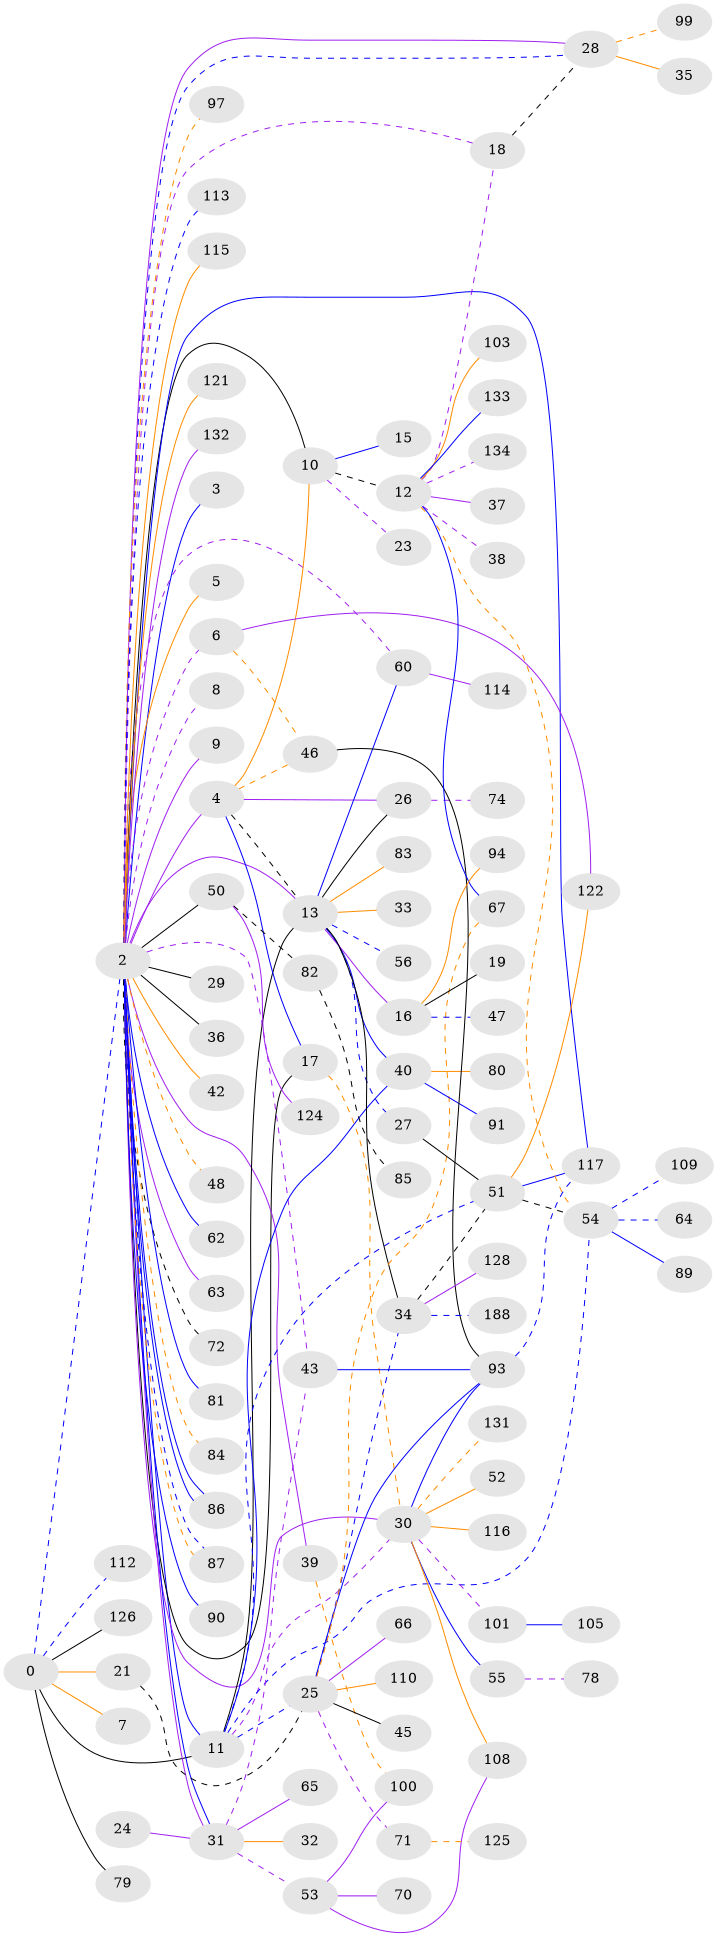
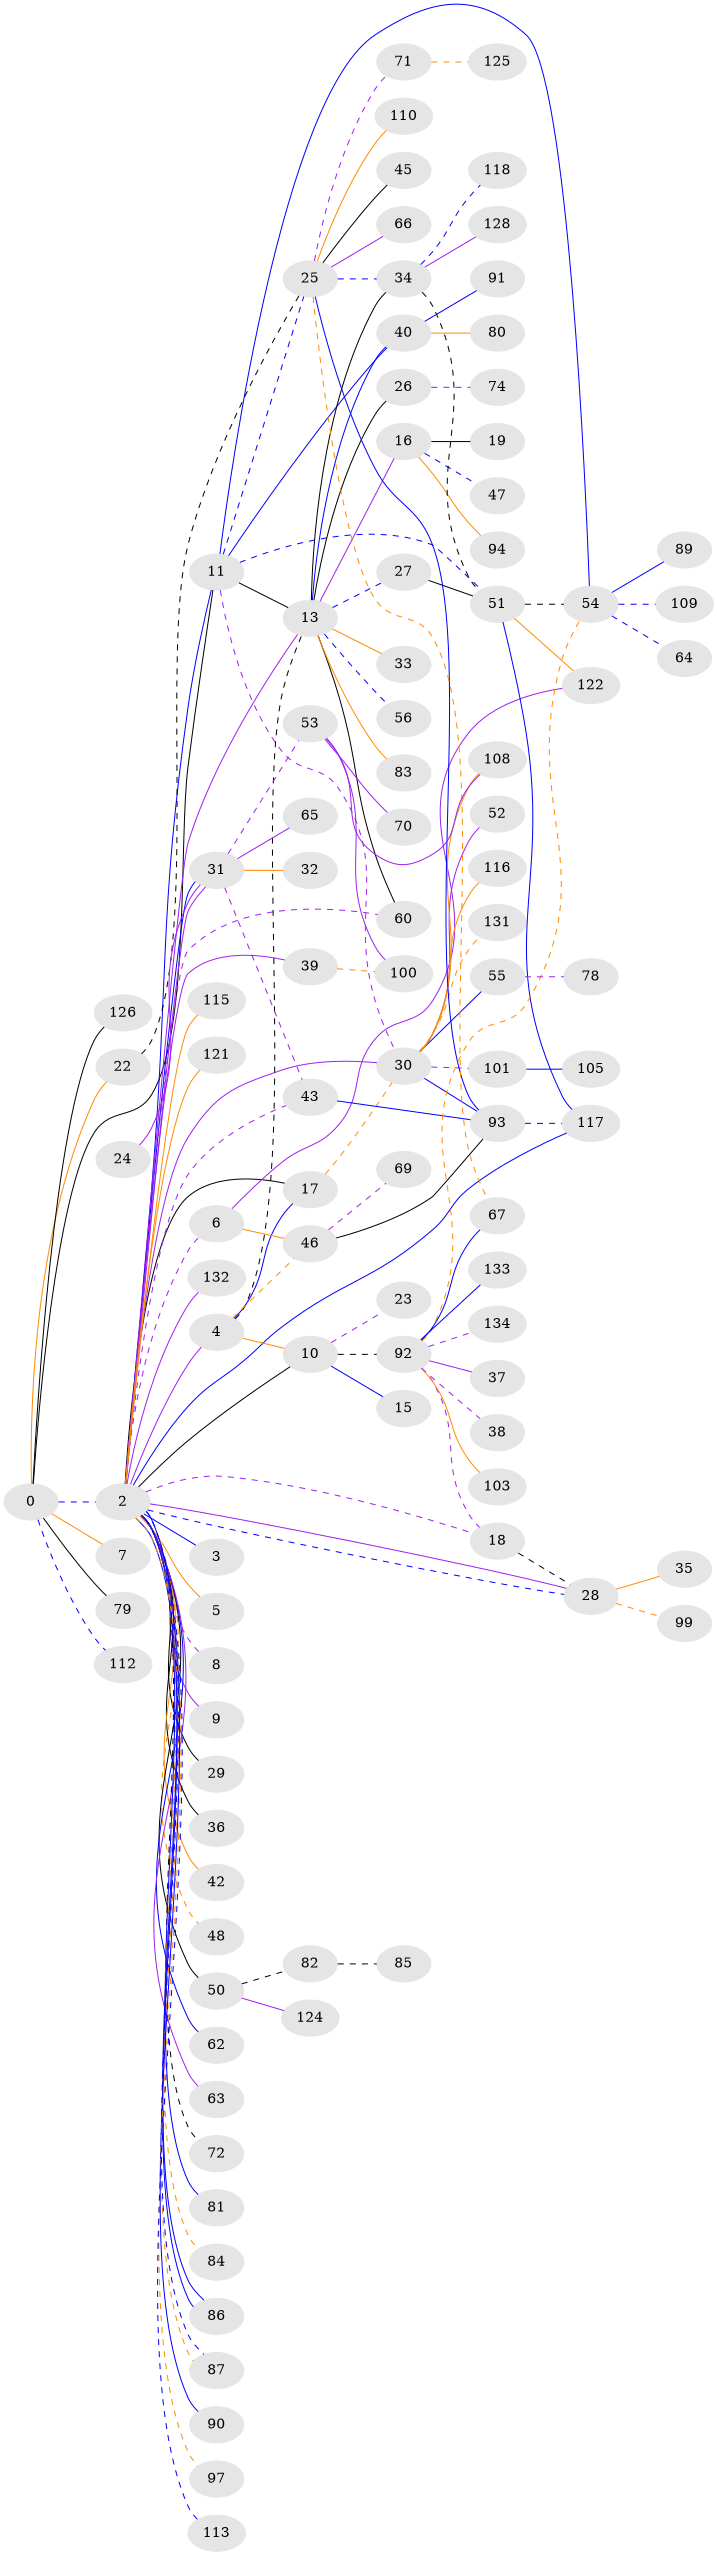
node "12": label "12" -> "92"
node "114": removed
edge "6" -- "46": style dashed -> solid
edge "60" -- "13": color blue -> black
edge "4" -- "26": removed
node "69": added
node "188": label "188" -> "118"
edge "52" -- "30": color darkorange -> purple
edge "54" -- "11": style dashed -> solid
node "21": label "21" -> "22"
